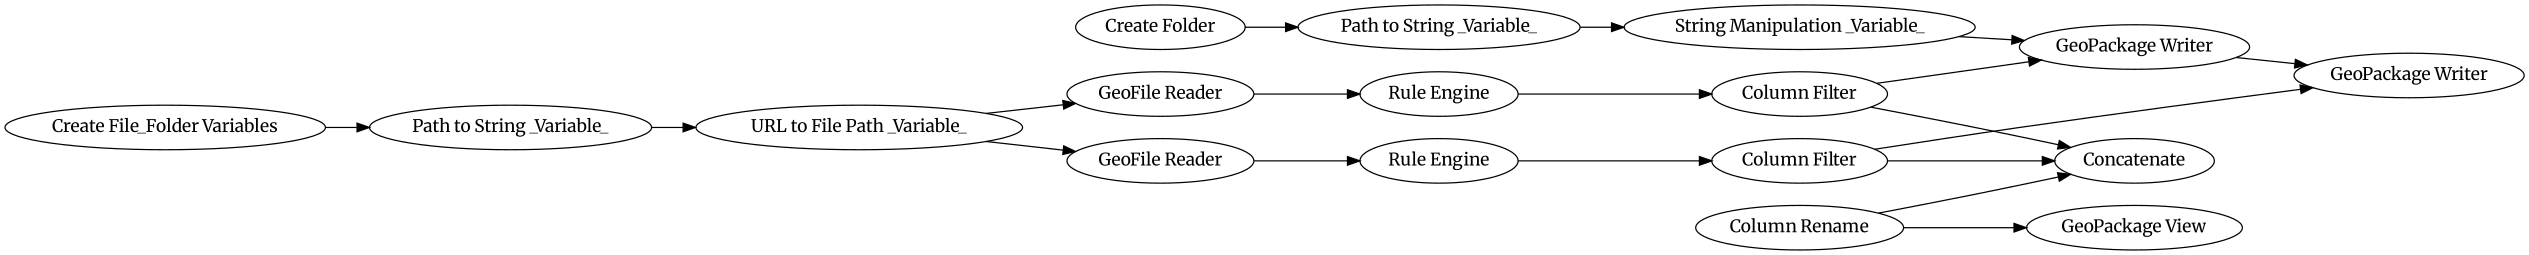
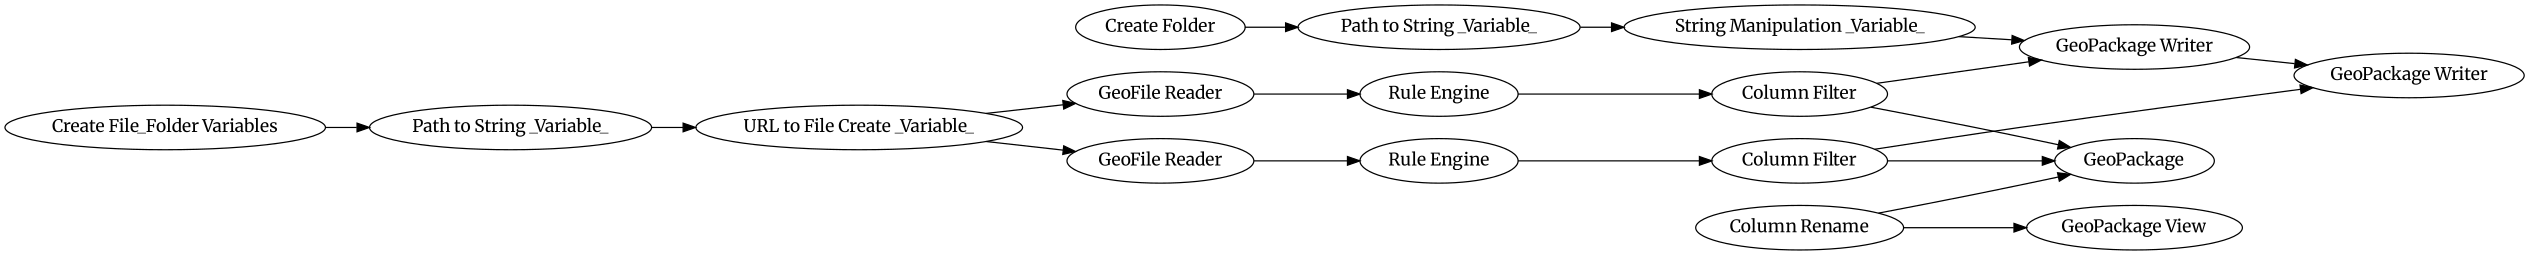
node "URL to File Path _Variable_": label "URL to File Path _Variable_" -> "URL to File Create _Variable_"
node "Concatenate": label "Concatenate" -> "GeoPackage"
